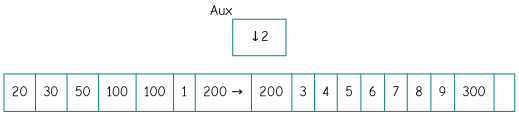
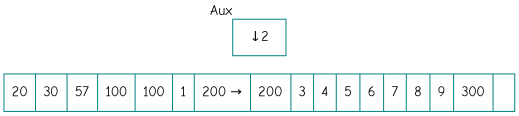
node "20": text "50" -> "57"
